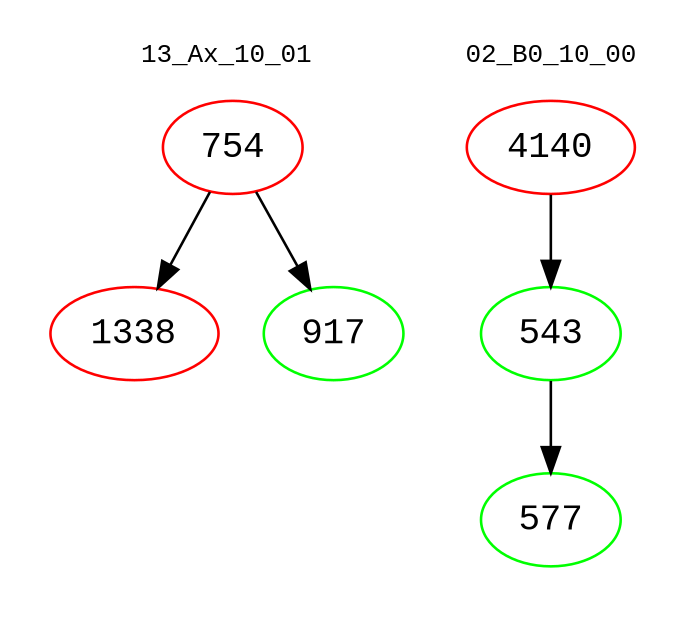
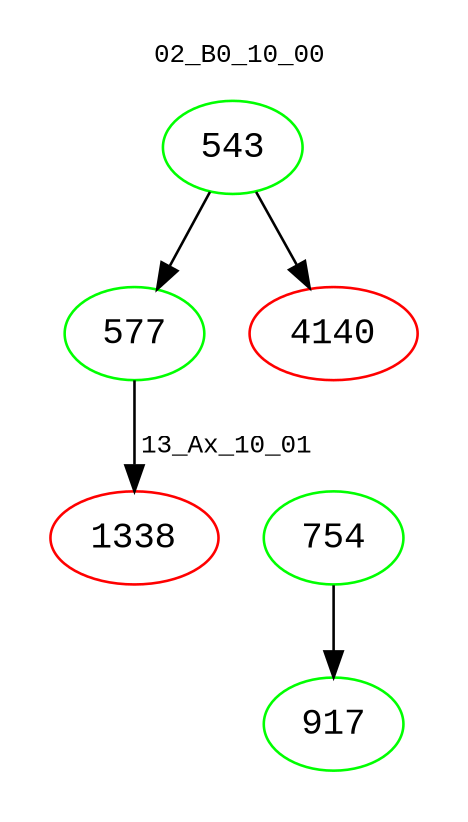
node "754": color red -> green
edge "754" -> "1338": now "577" -> "1338"
edge "4140" -> "543": reversed
